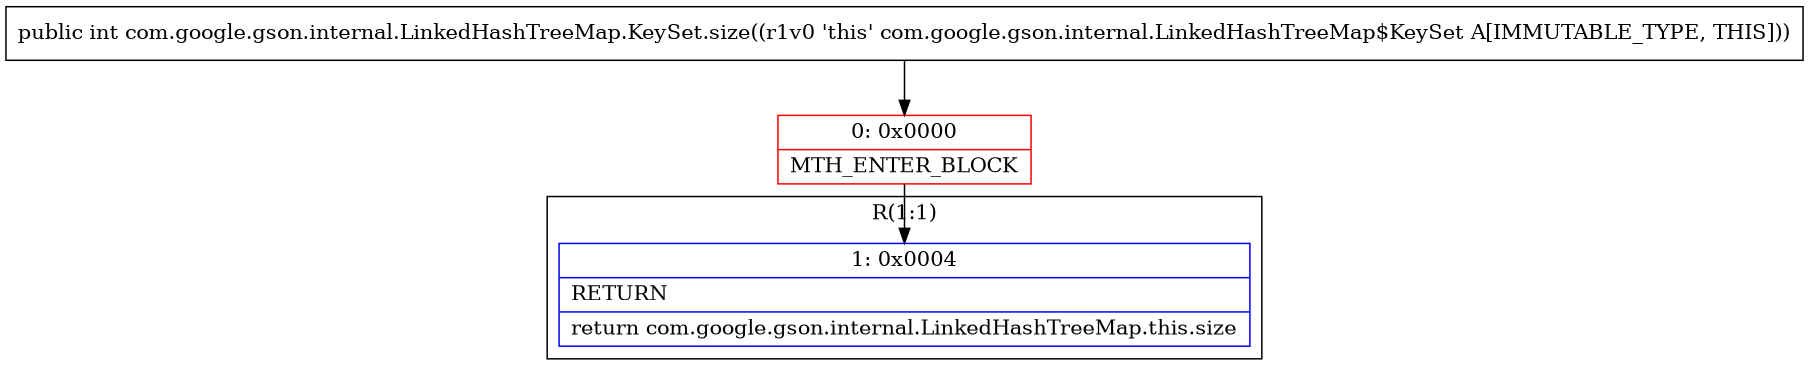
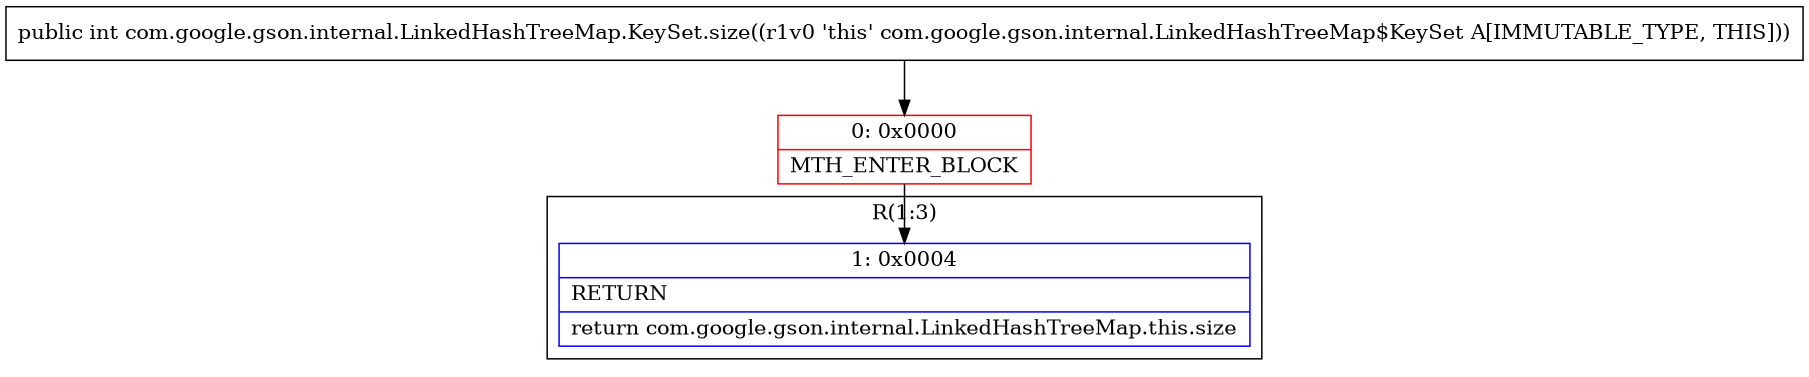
cluster "R(1:1)": label "R(1:1)" -> "R(1:3)"
